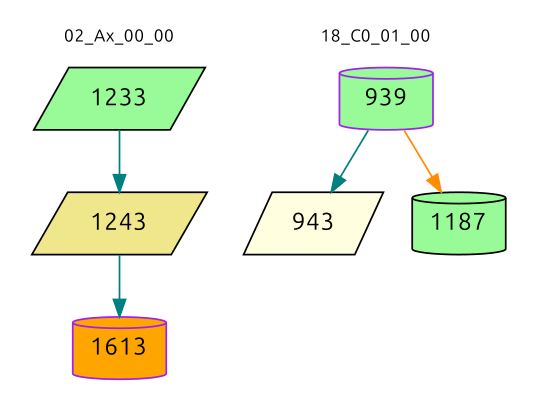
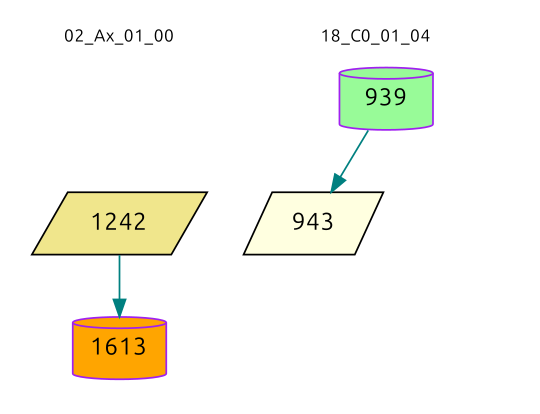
cluster "02_Ax_00_00": label "02_Ax_00_00" -> "02_Ax_01_00"
cluster "18_C0_01_00": label "18_C0_01_00" -> "18_C0_01_04"
node "1233": removed
node "1243": label "1243" -> "1242"
node "1187": removed
